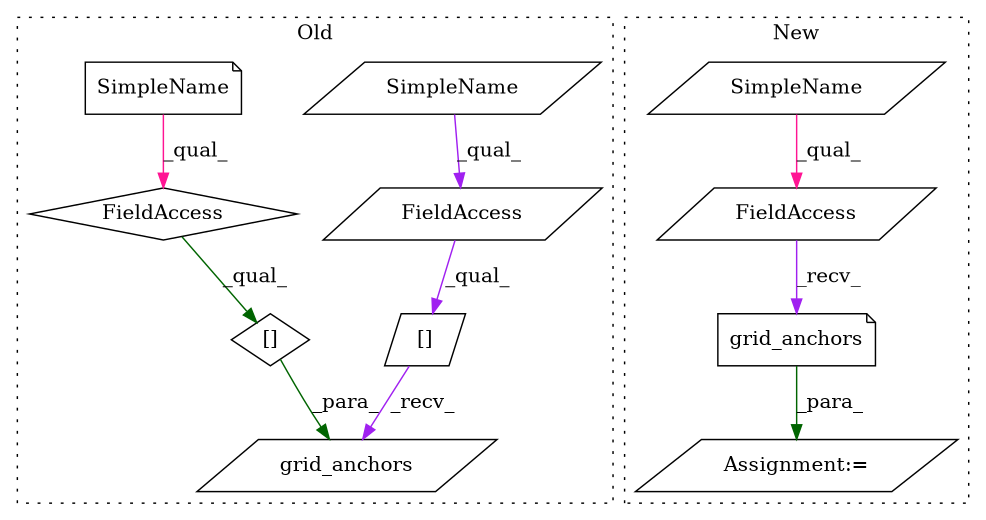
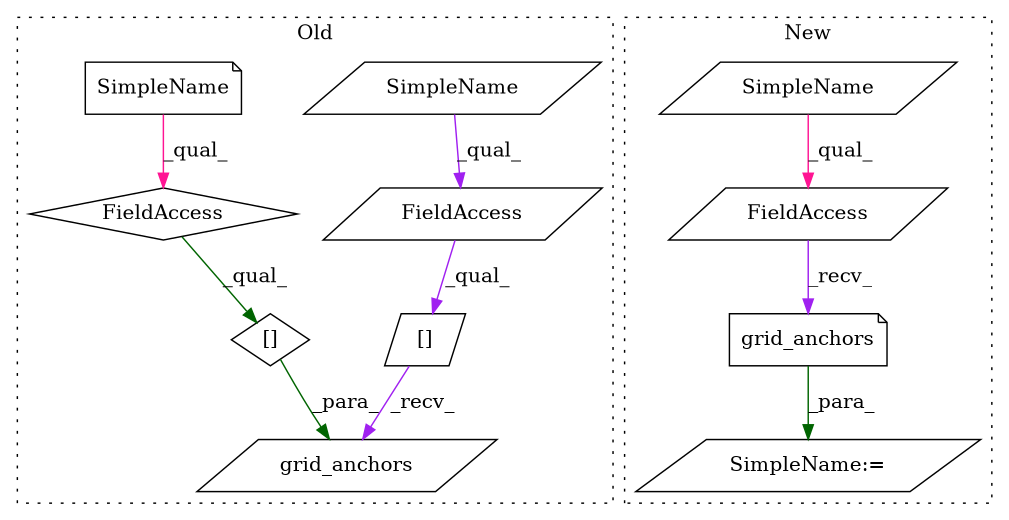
node "Assignment:=": label "Assignment:=" -> "SimpleName:="
